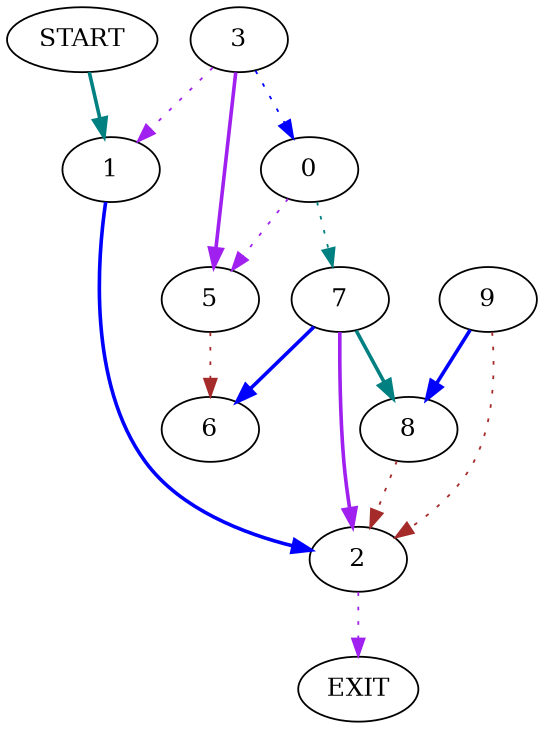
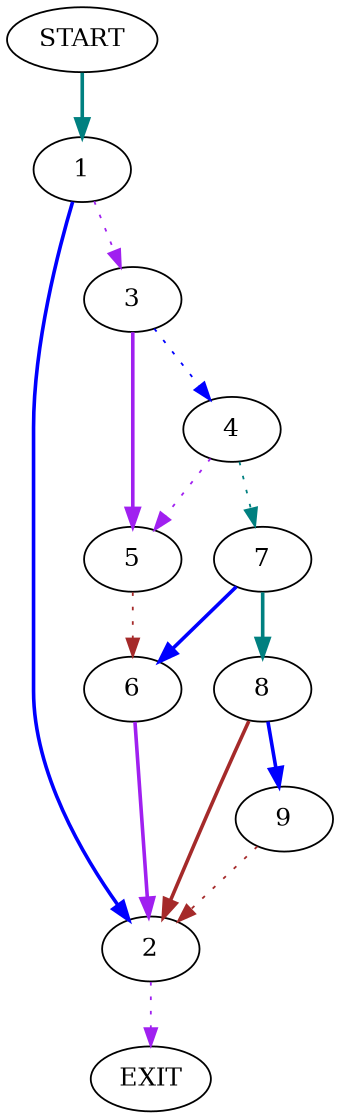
edge "3" -> "1": reversed
node "0": label "0" -> "4"
edge "9" -> "8": reversed
edge "7" -> "2": now "6" -> "2"
edge "8" -> "2": style dotted -> bold
